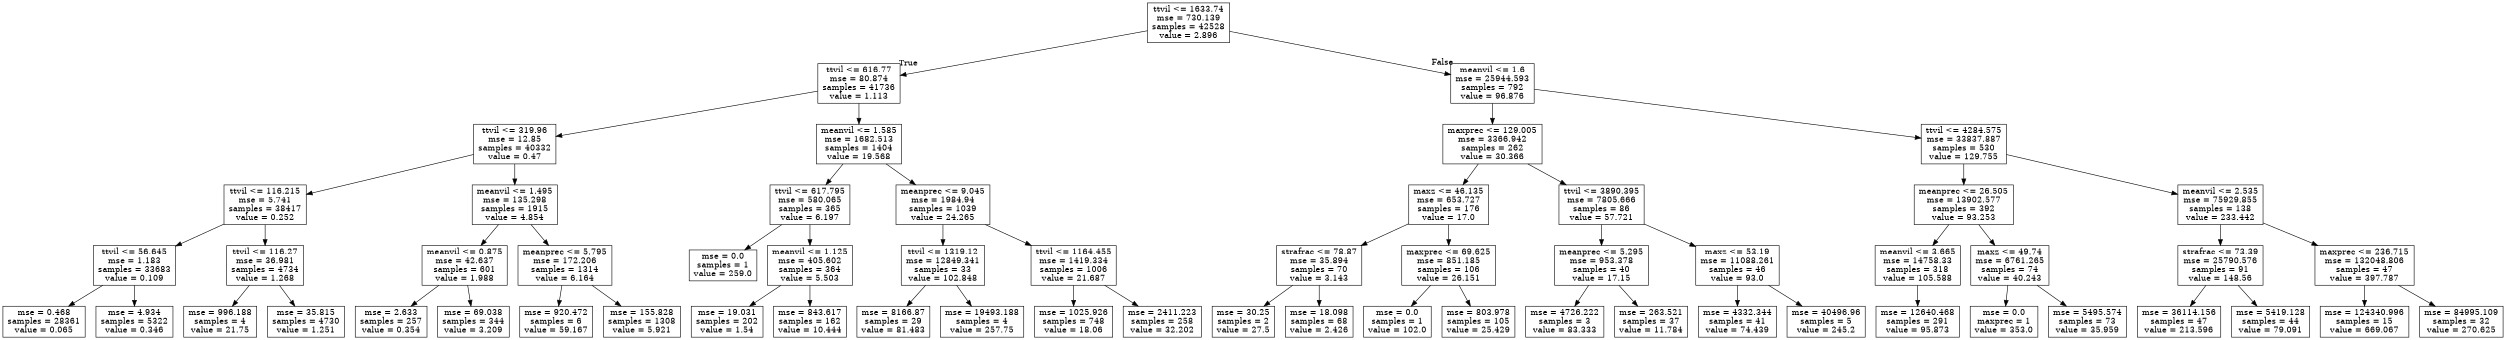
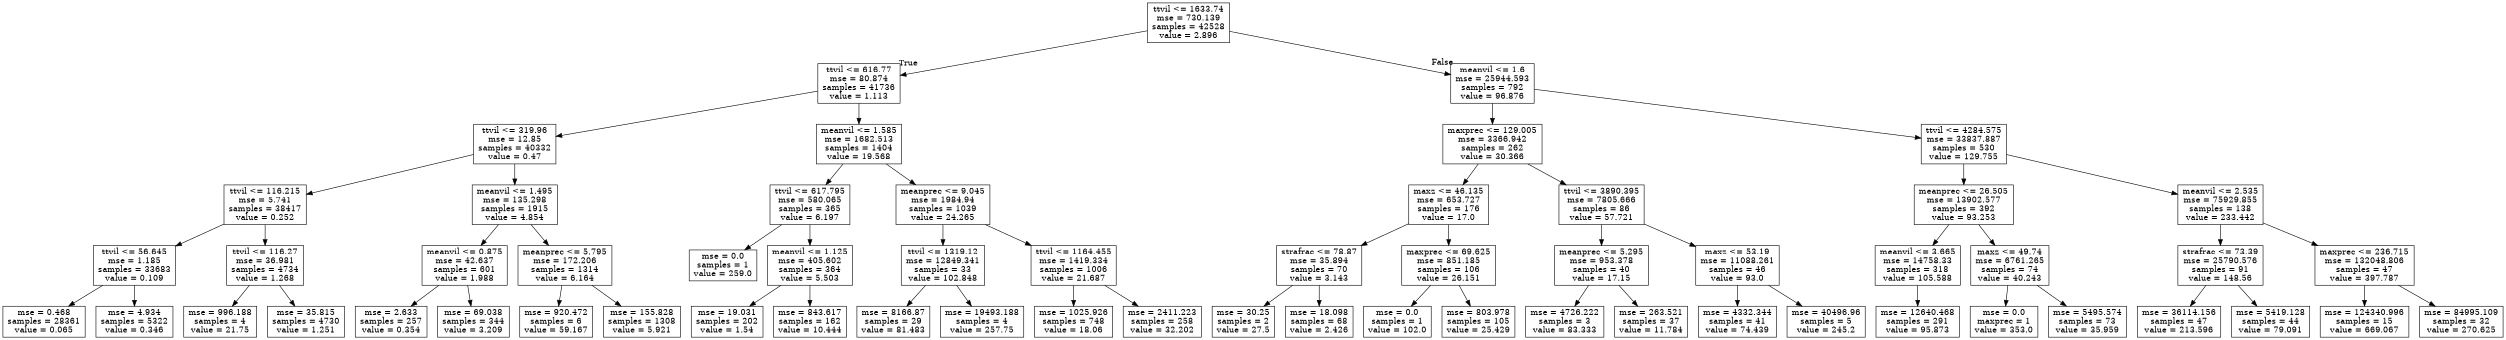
node "ttvil <= 56.645 mse = 1.183 samples = 33683 value = 0.109": label "ttvil <= 56.645 mse = 1.183 samples = 33683 value = 0.109" -> "ttvil <= 56.645 mse = 1.185 samples = 33683 value = 0.109"
